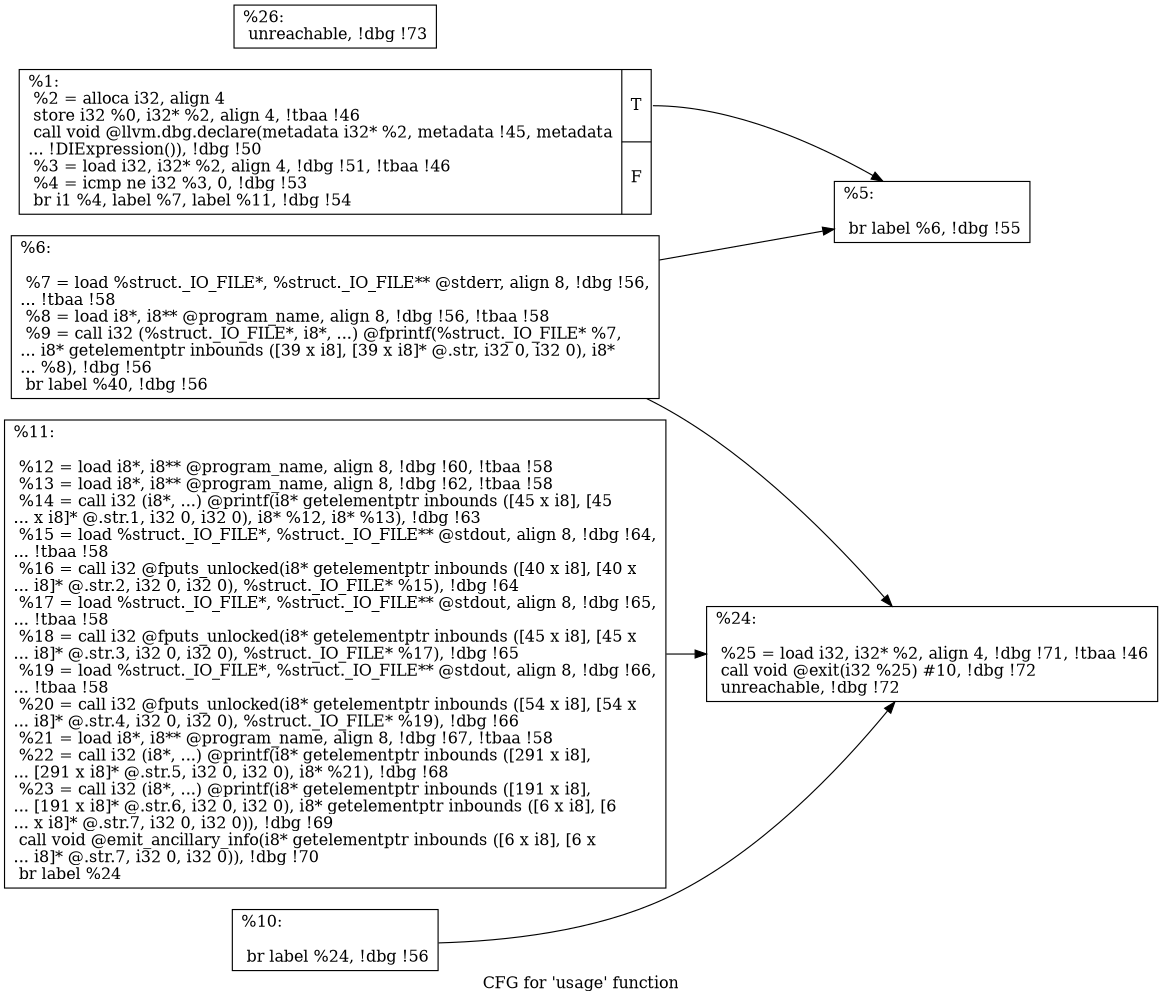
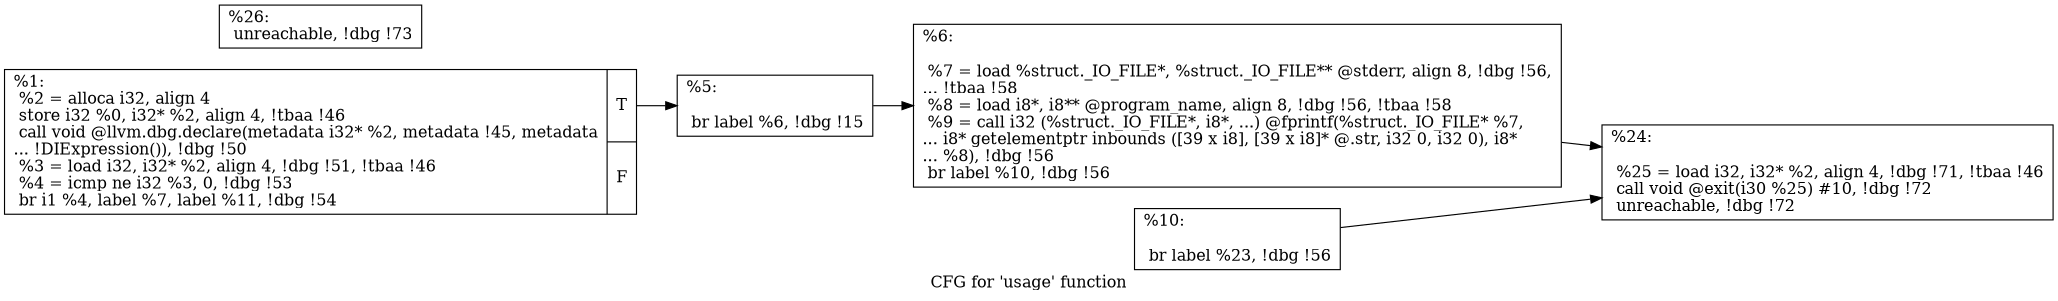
node "%5:": text "br label %6, !dbg !55" -> "br label %6, !dbg !15"
edge "%6:" -> "%5:": reversed
node "%6:": text "br label %40, !dbg !56" -> "br label %10, !dbg !56"
node "%11:": removed
node "%24:": text "call void @exit(i32 %25) #10, !dbg !72" -> "call void @exit(i30 %25) #10, !dbg !72"
node "%10:": text "br label %24, !dbg !56" -> "br label %23, !dbg !56"
